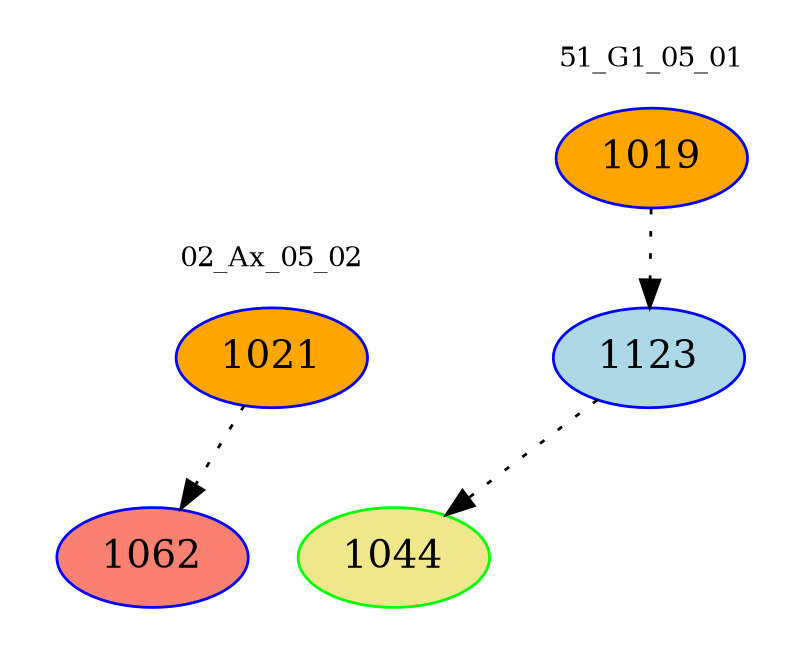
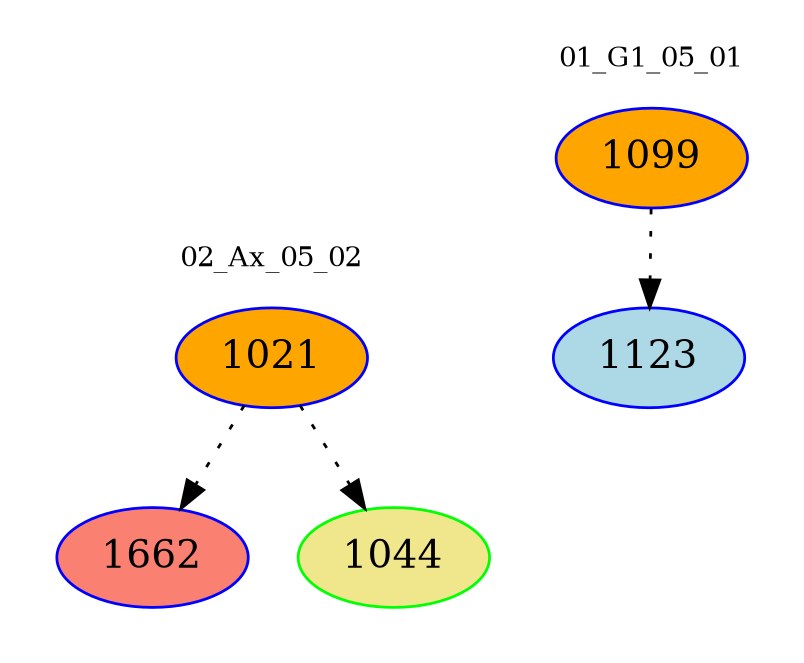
cluster "51_G1_05_01": label "51_G1_05_01" -> "01_G1_05_01"
node "1019": label "1019" -> "1099"
edge "1123" -> "1044": now "1021" -> "1044"
node "1062": label "1062" -> "1662"
